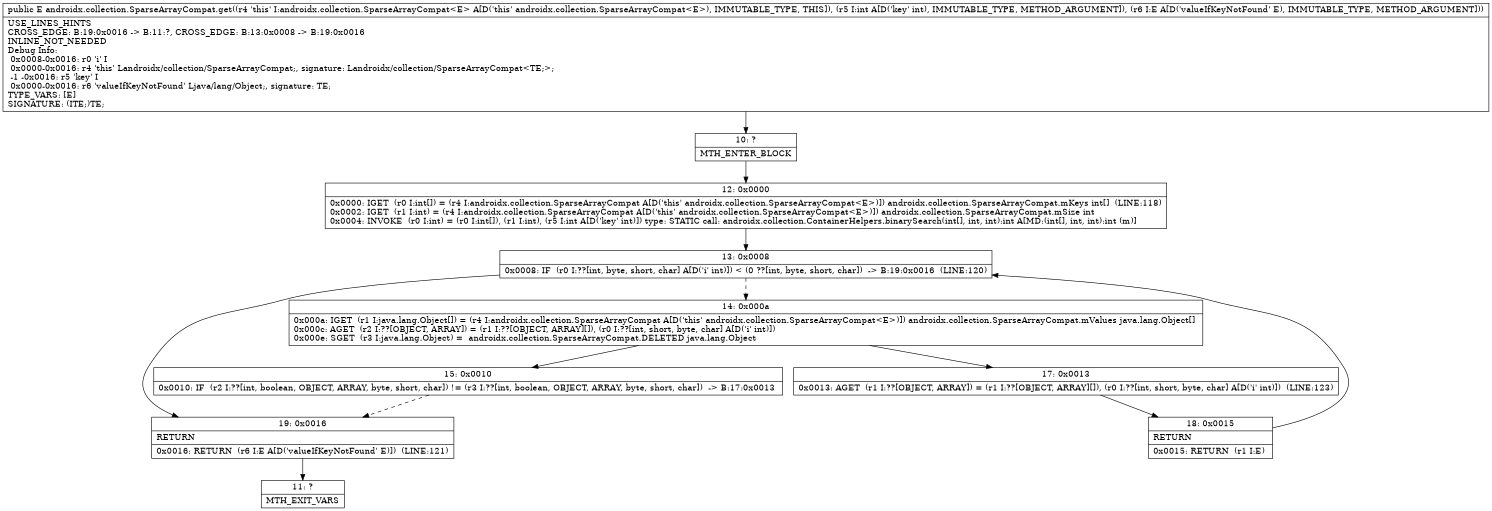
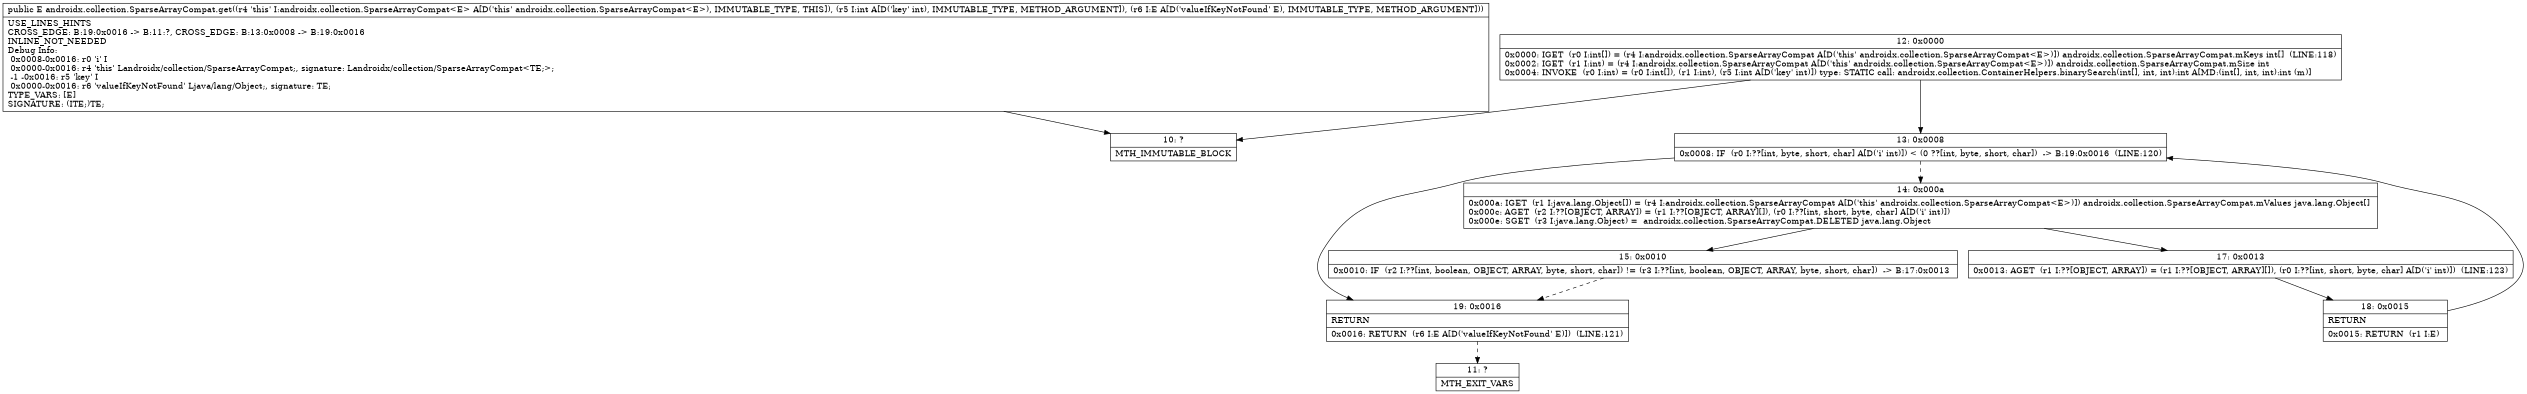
node "10: ?": text "MTH_ENTER_BLOCK" -> "MTH_IMMUTABLE_BLOCK"
edge "10: ?" -> "12: 0x0000": reversed
edge "19: 0x0016" -> "11: ?": style solid -> dashed
